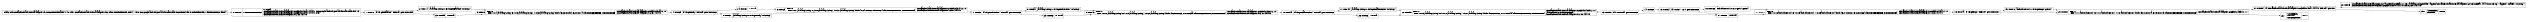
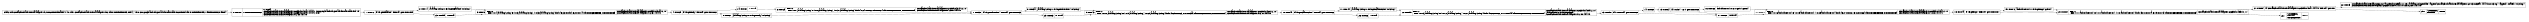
edge "13: 0x005e" -> "12: 0x0055": reversed
edge "5: 0x0027" -> "6: 0x002f": now "5: 0x0027" -> "7: 0x0038"
